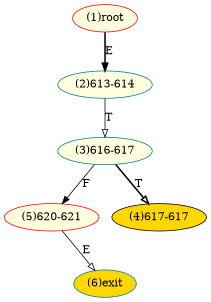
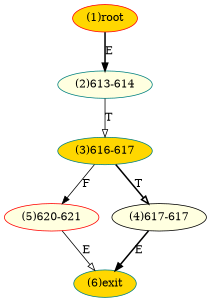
node "(1)root": fillcolor lightyellow -> gold
node "(3)616-617": fillcolor lightyellow -> gold
node "(4)617-617": fillcolor gold -> lightyellow
edge "(4)617-617" -> "(6)exit": added, label "E"
